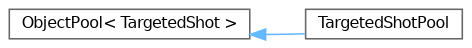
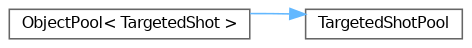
edge "TargetedShotPool" -> "ObjectPool< TargetedShot >": reversed
